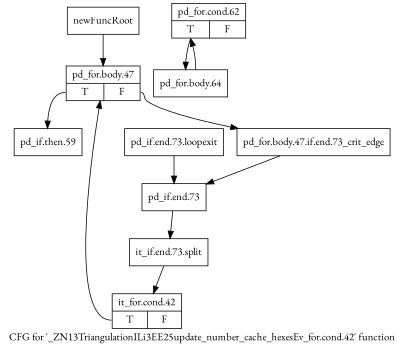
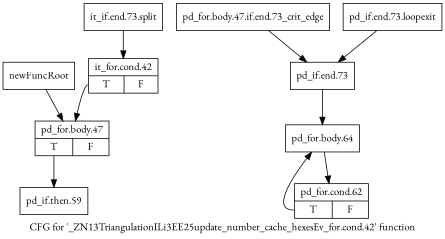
edge "pd_for.body.47" -> "pd_for.body.47.if.end.73_crit_edge": removed
edge "pd_if.end.73" -> "it_if.end.73.split": now "pd_if.end.73" -> "pd_for.body.64"
